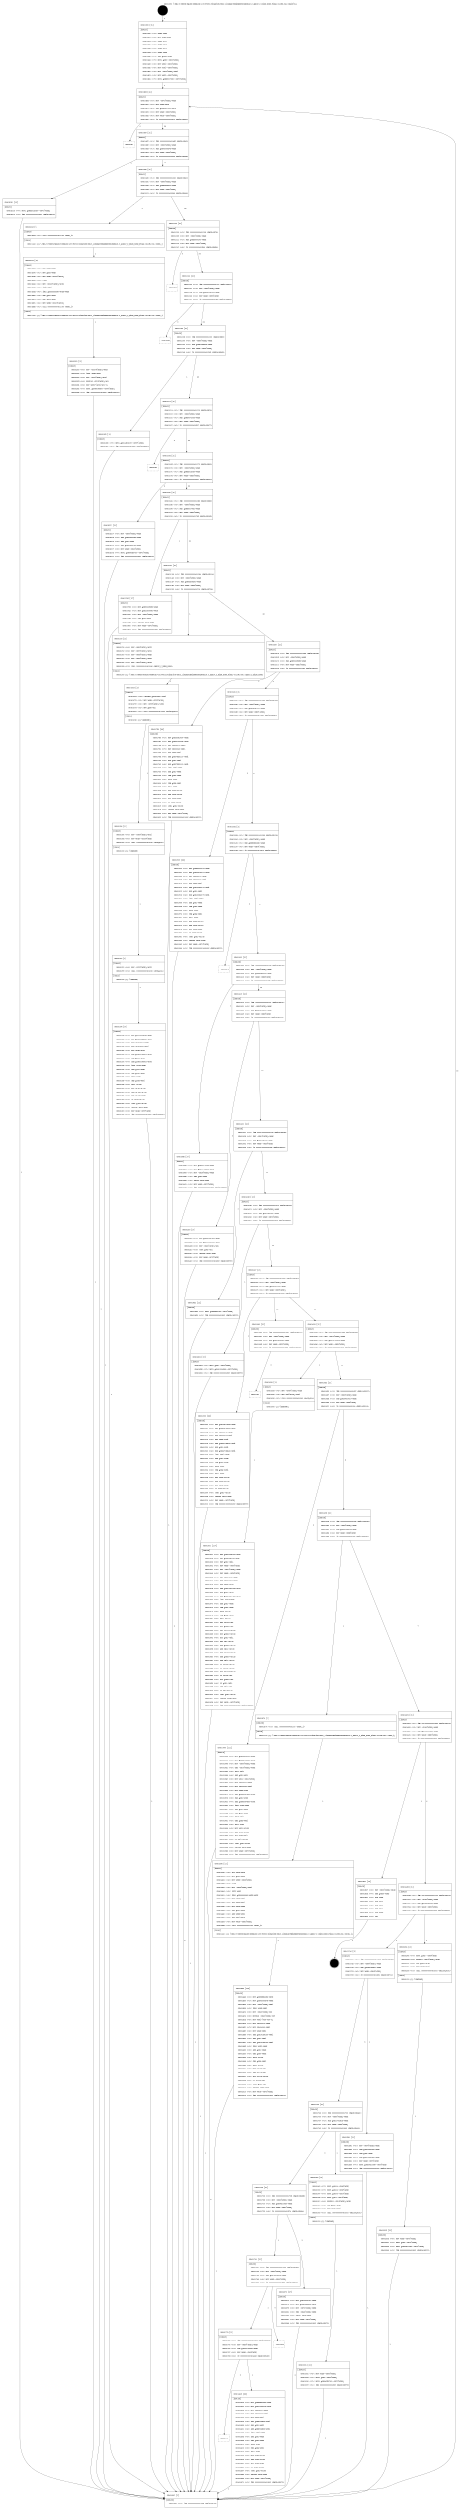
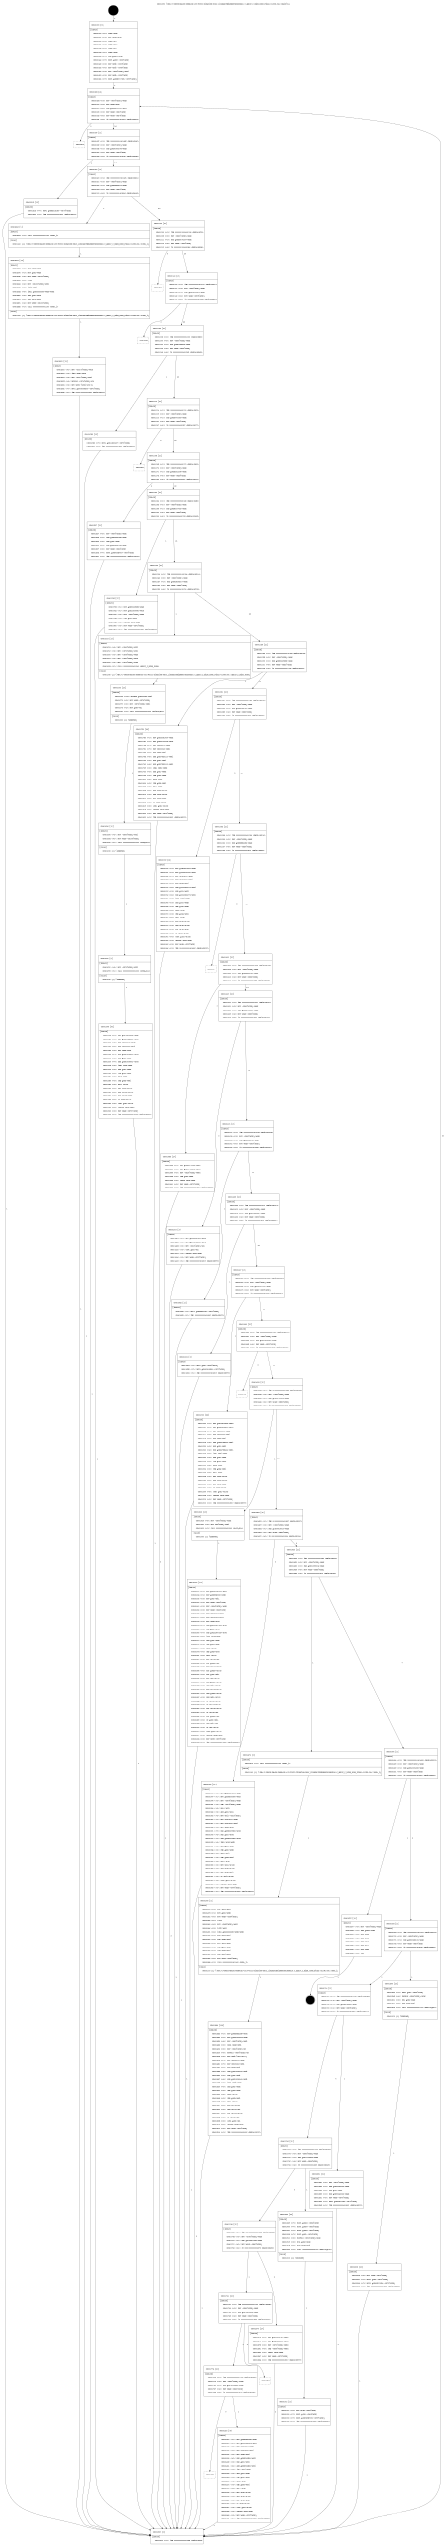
edge "0x401667 [25]" -> "0x401699 [25]": now "0x401680 [25]" -> "0x401699 [25]"
